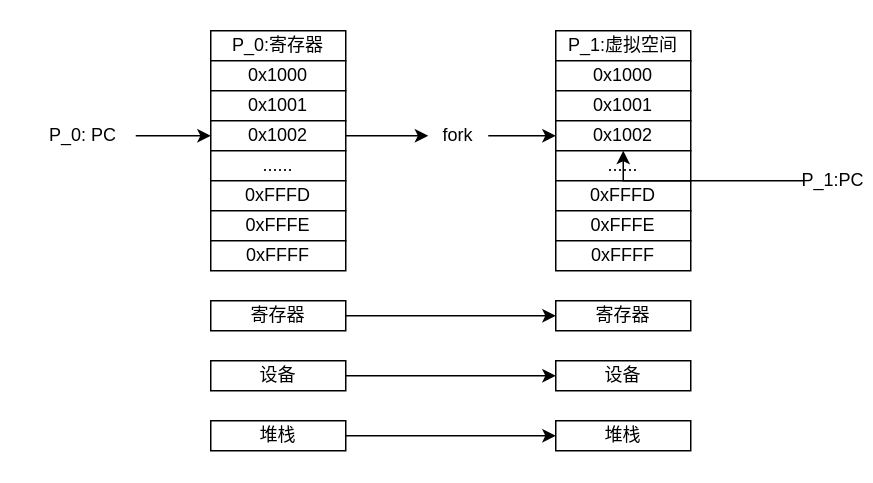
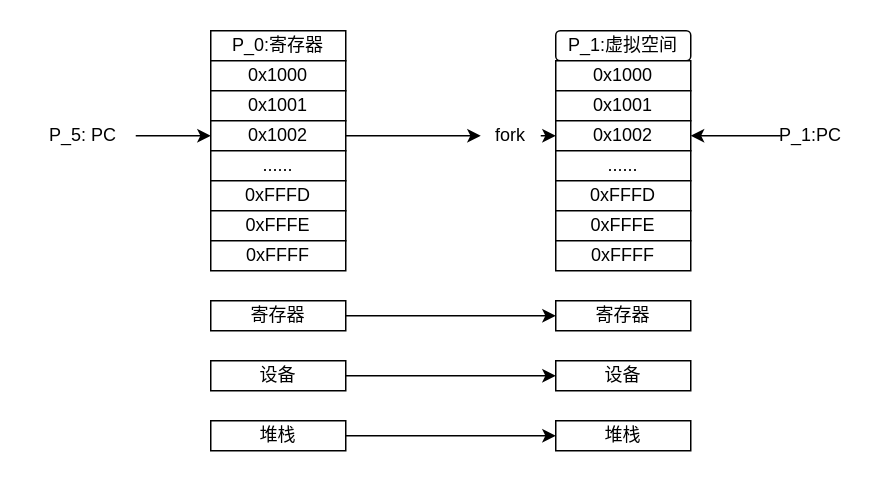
node "P_1:虚拟空间": shape rectangle -> rounded rectangle
node "P_0: PC": label "P_0: PC" -> "P_5: PC"
node "fork": moved (458, 136) -> (511, 136)
node "P_1:PC": moved (833, 181) -> (811, 136)
